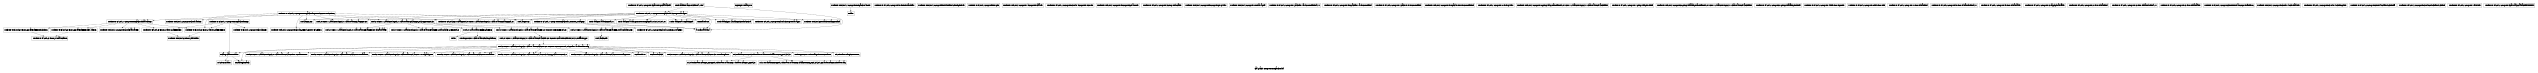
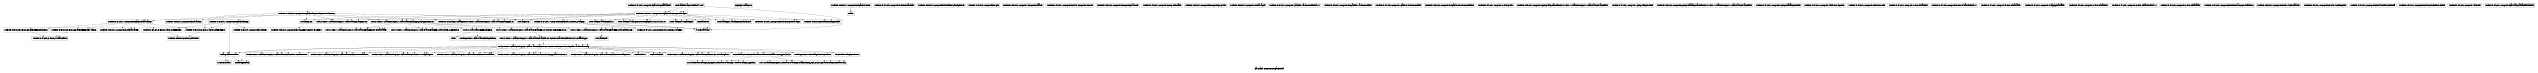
edge "_ZN9LAMMPS_NS17ComputeOmegaChunkC2EPNS_6LAMMPSEiPPc" -> "_ZN9LAMMPS_NS12ComputeChunkC2EPNS_6LAMMPSEiPPc": now "_ZNSaIcEC1Ev" -> "_ZN9LAMMPS_NS12ComputeChunkC2EPNS_6LAMMPSEiPPc"
